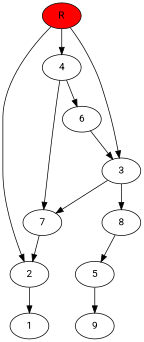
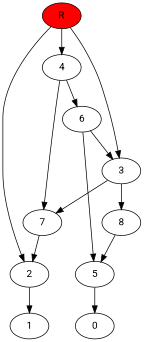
edge "6" -> "5": added
node "9": label "9" -> "0"
